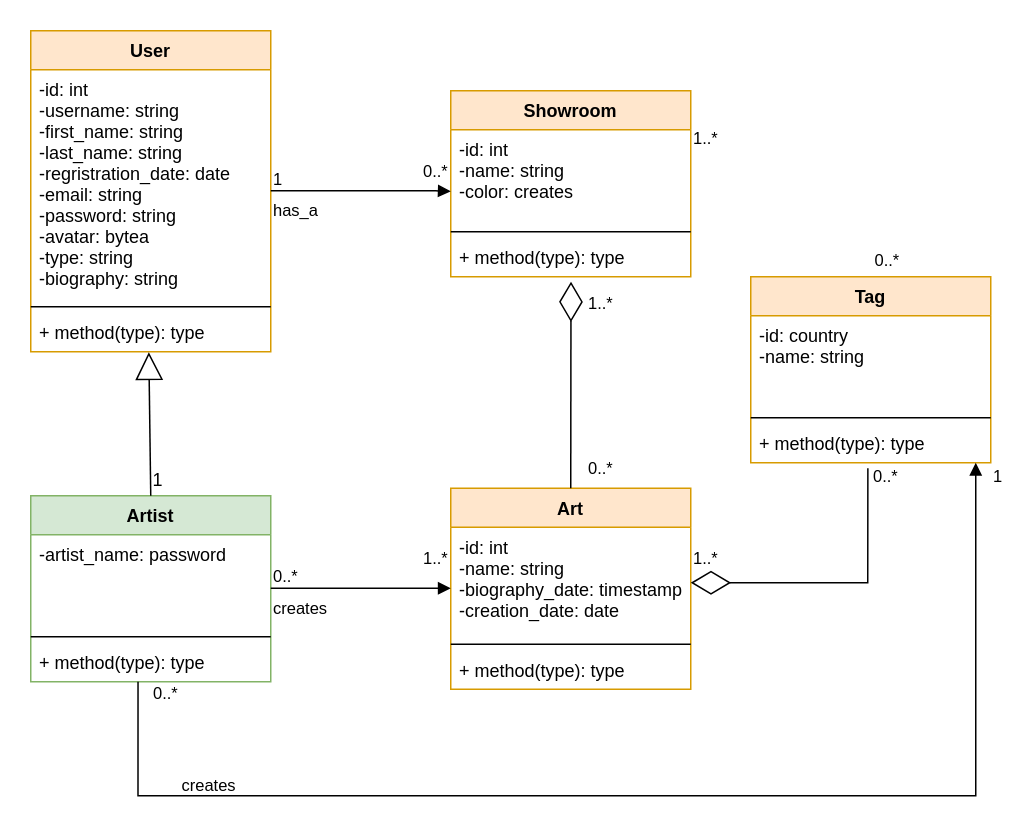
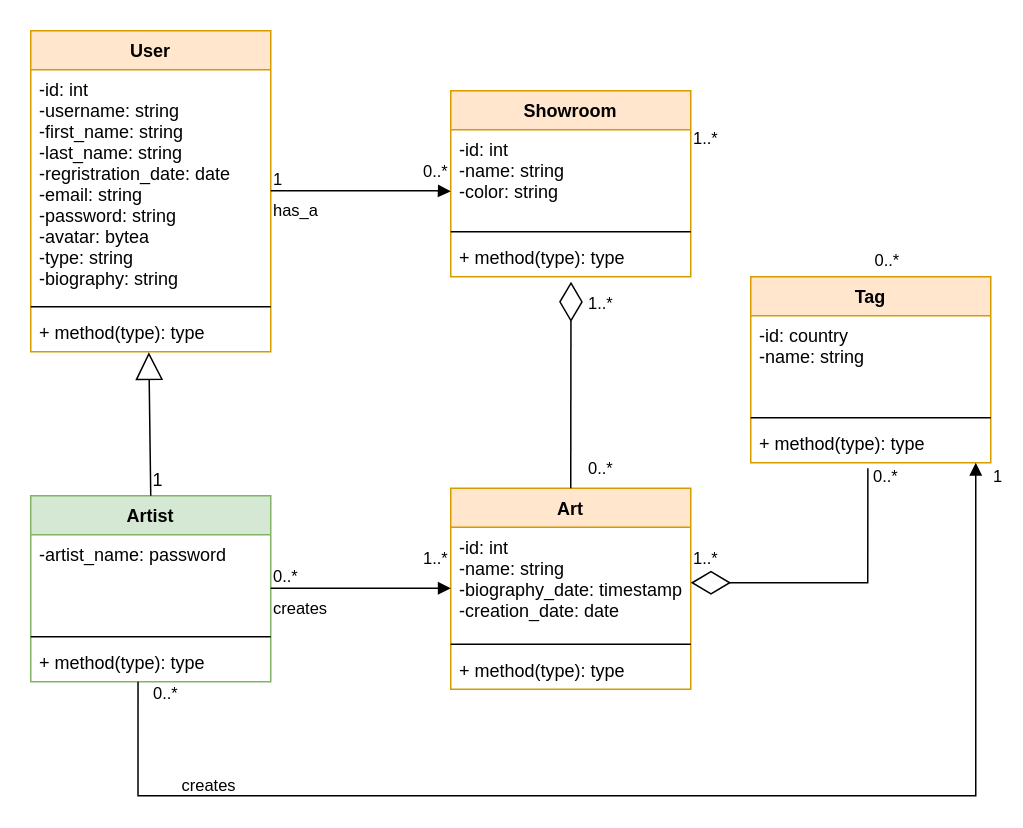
node "-id: int -name: string -color: creates": label "-id: int -name: string -color: creates" -> "-id: int -name: string -color: string"
